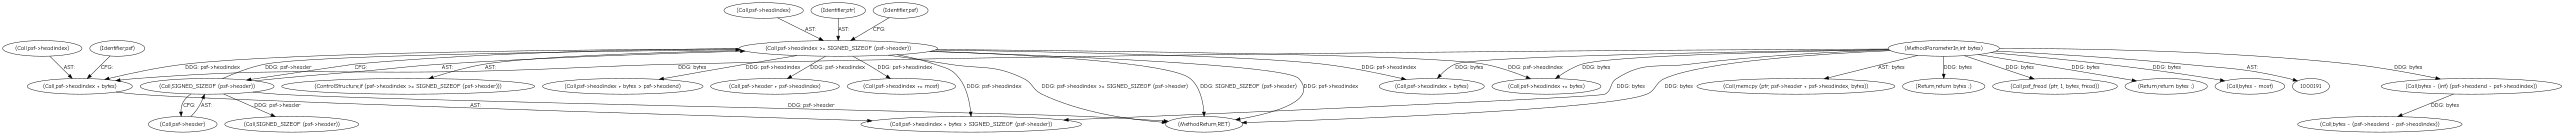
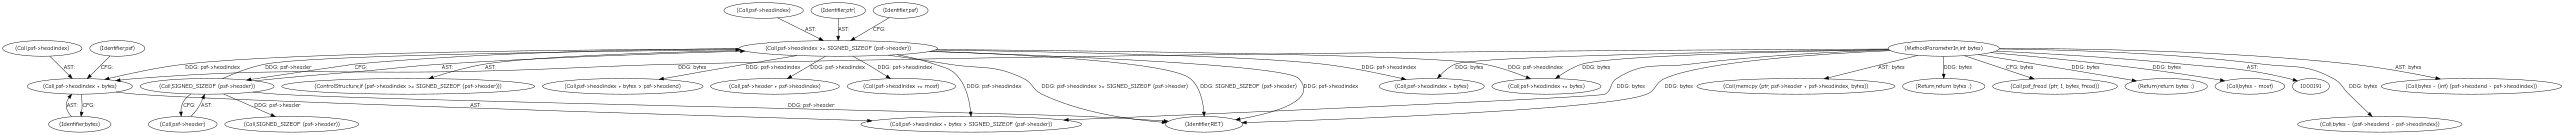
edge "(MethodParameterIn,int bytes)" -> "(Call,psf_fread (ptr, 1, bytes, fread))": label "DDG: bytes" -> "CFG: bytes"
edge "(MethodParameterIn,int bytes)" -> "(Call,bytes - (int) (psf->headend - psf->headindex))": label "DDG: bytes" -> "AST: bytes"
edge "(Call,bytes - (int) (psf->headend - psf->headindex))" -> "(Call,bytes - (psf->headend - psf->headindex))": now "(MethodParameterIn,int bytes)" -> "(Call,bytes - (psf->headend - psf->headindex))"
node "(Identifier,bytes)": added
node "(MethodReturn,RET)": label "(MethodReturn,RET)" -> "(Identifier,RET)"
